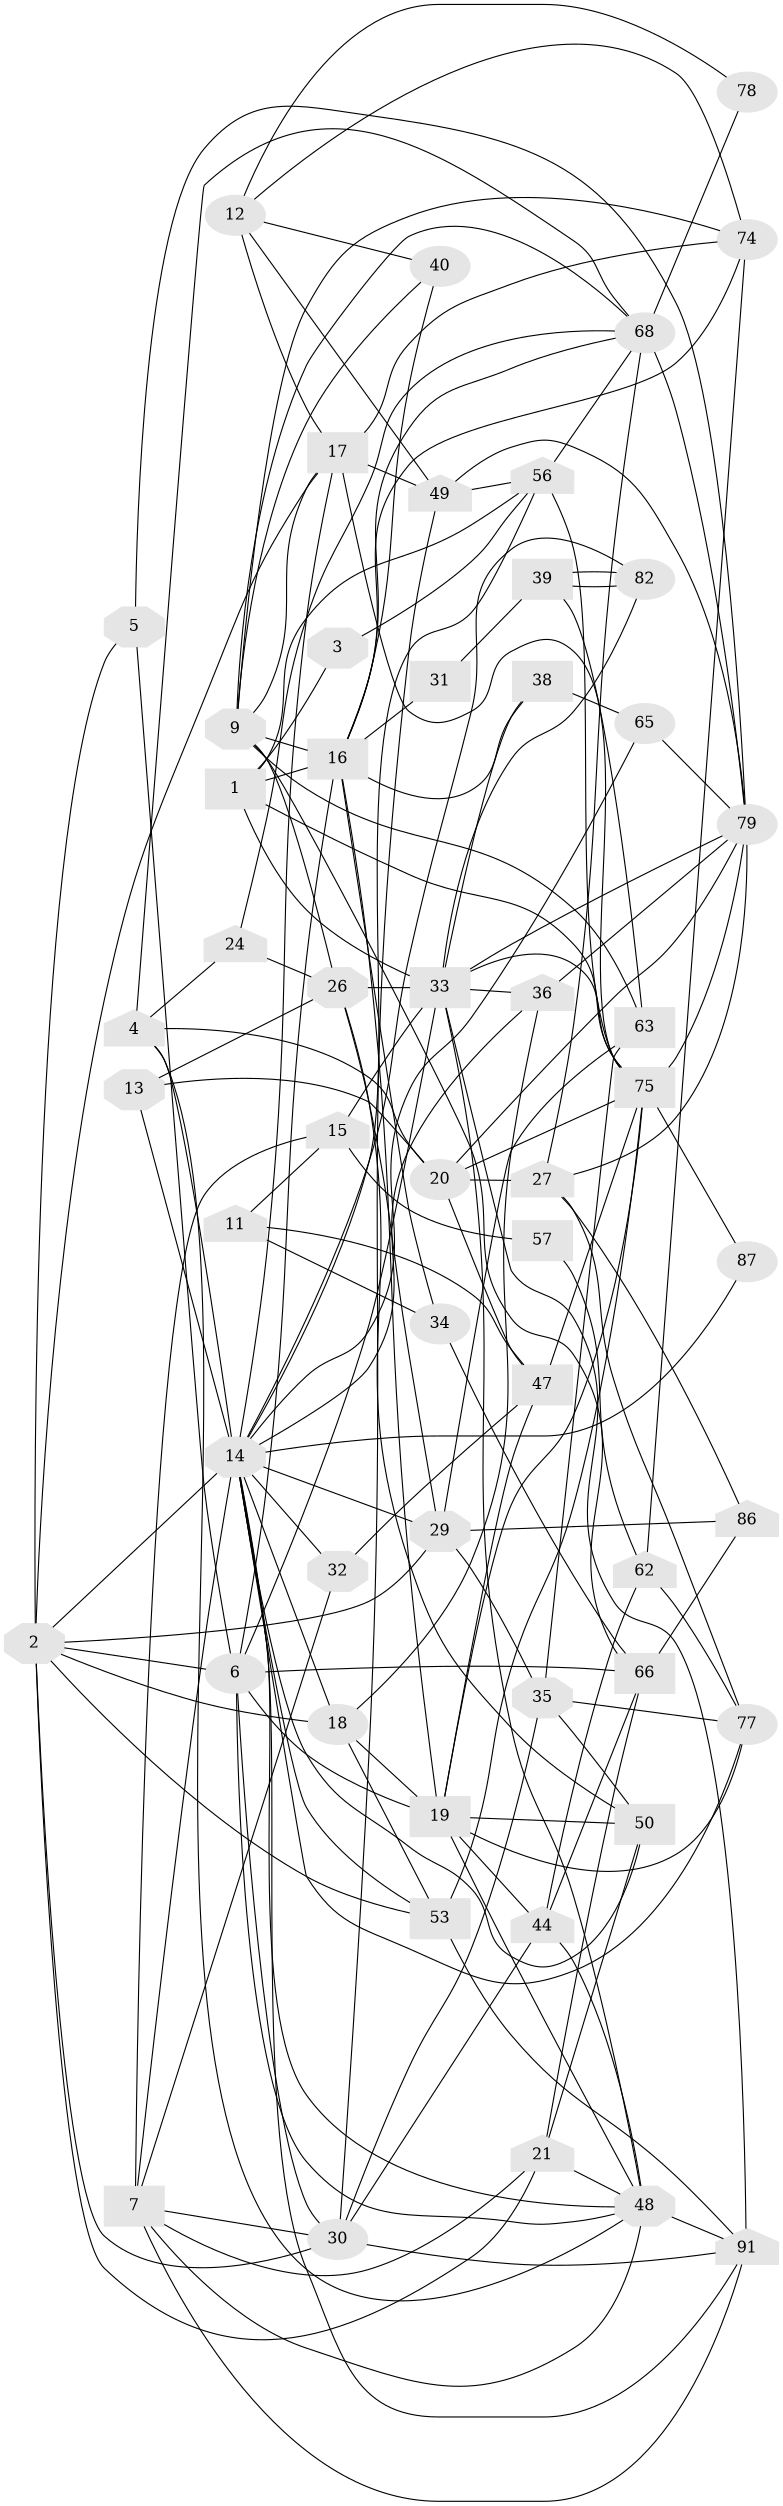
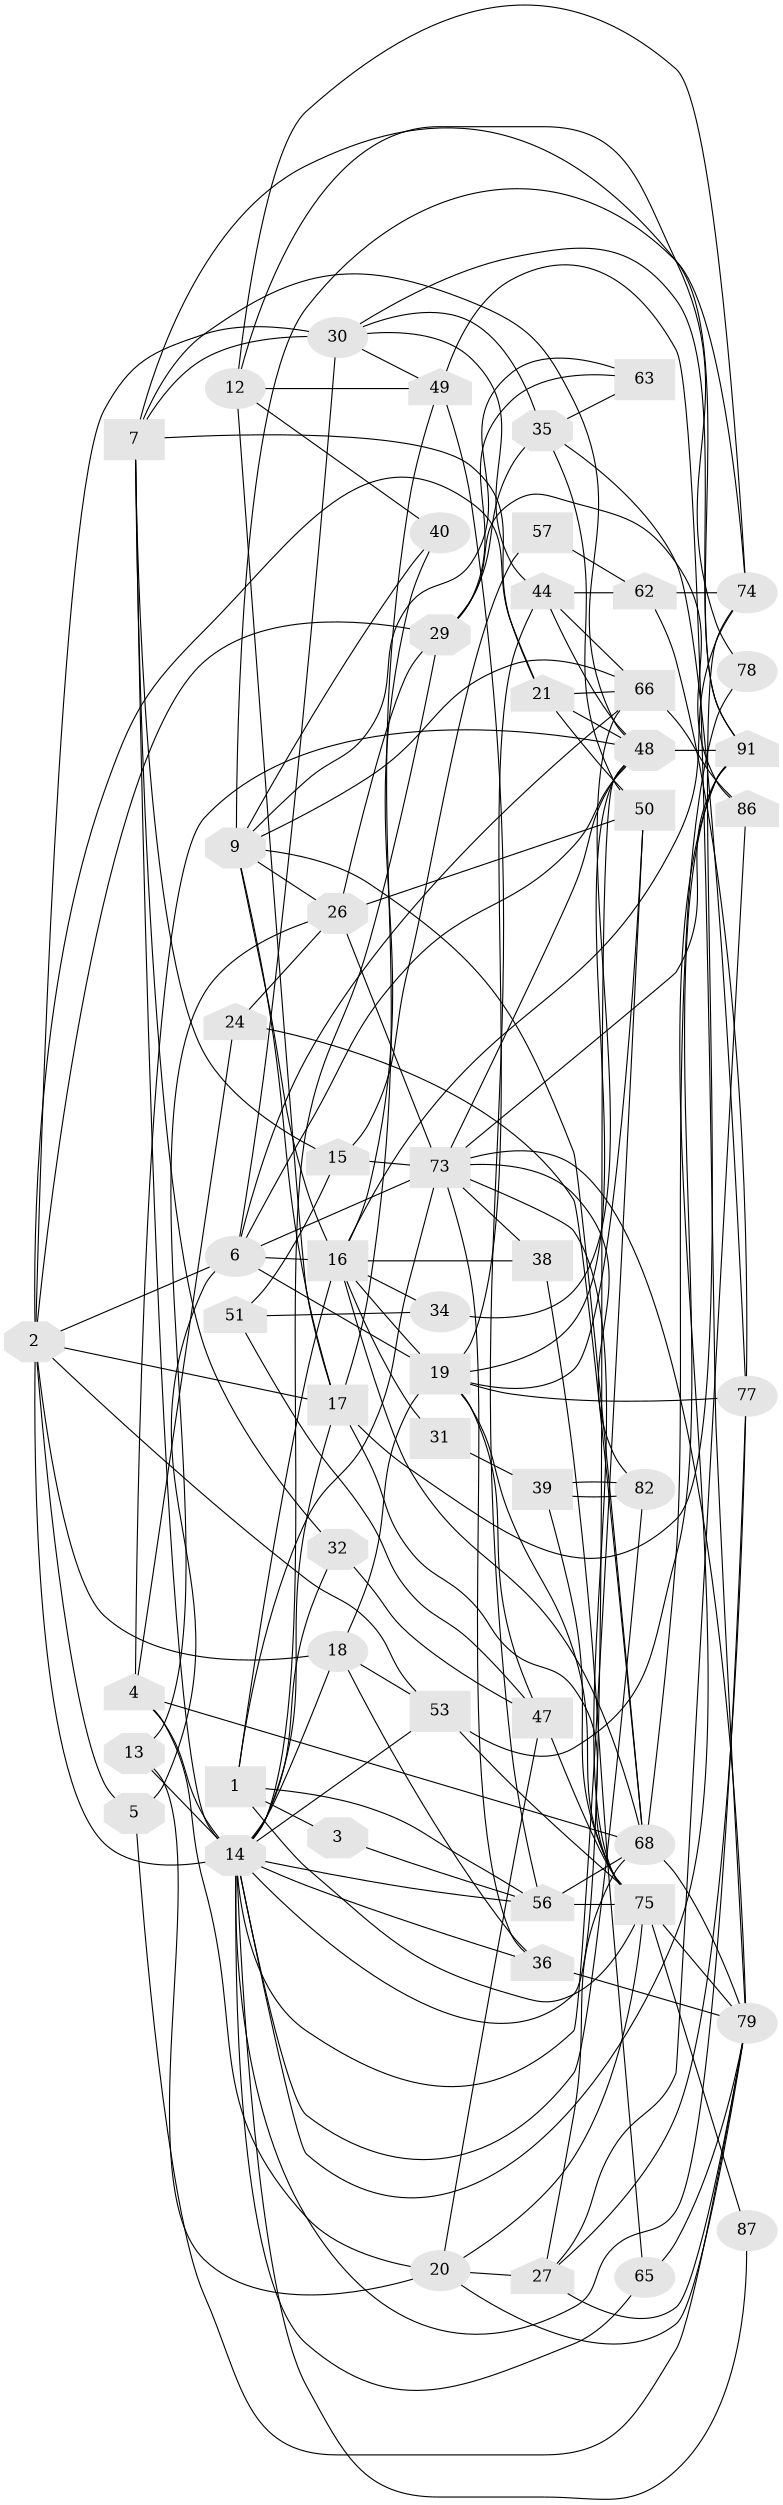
edge "39" -- "63": now "39" -- "75"
node "33": label "33" -> "73"
node "11": label "11" -> "51"
